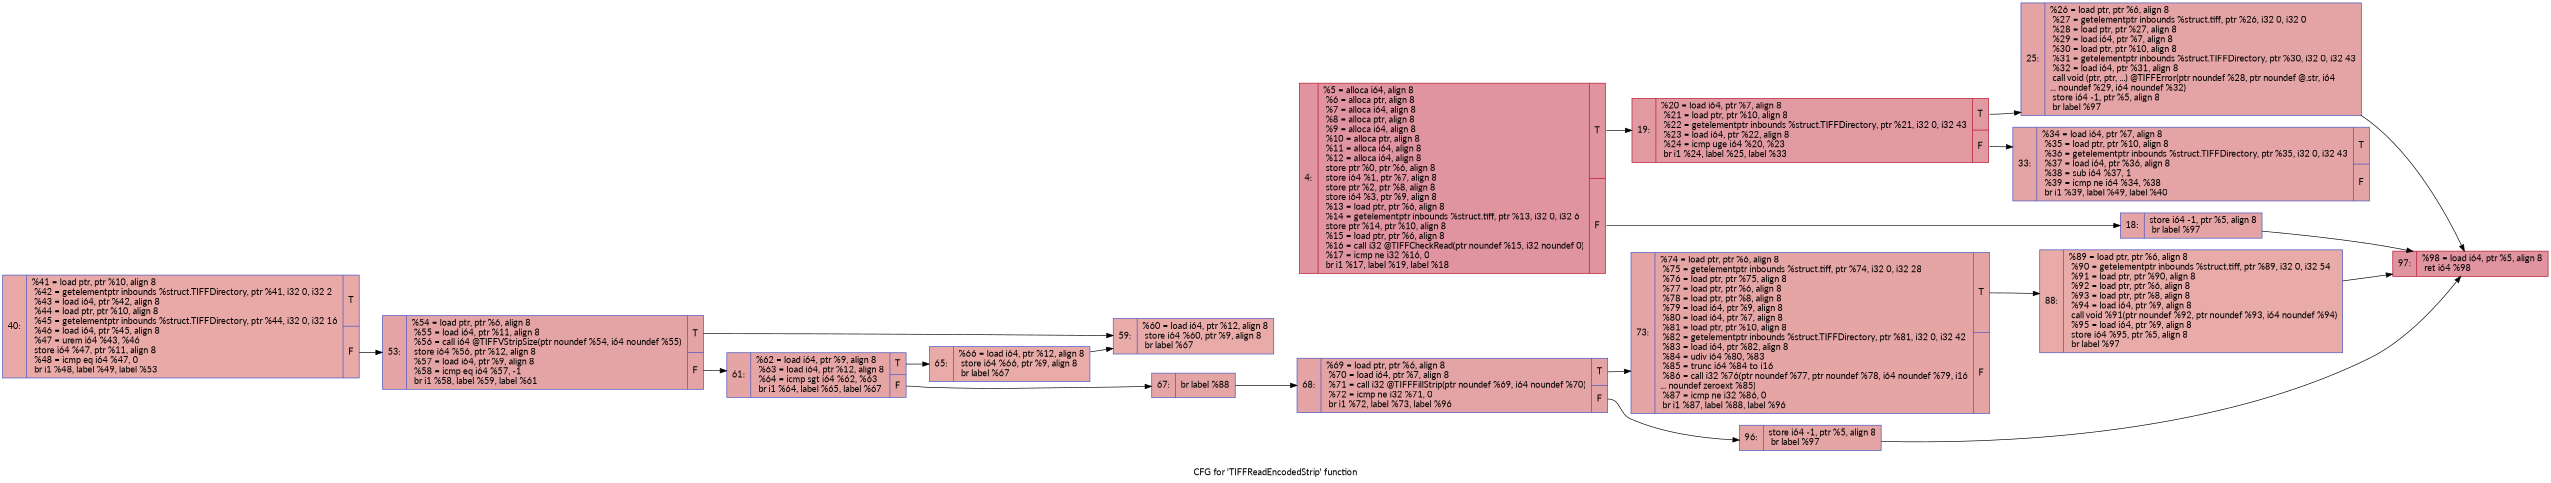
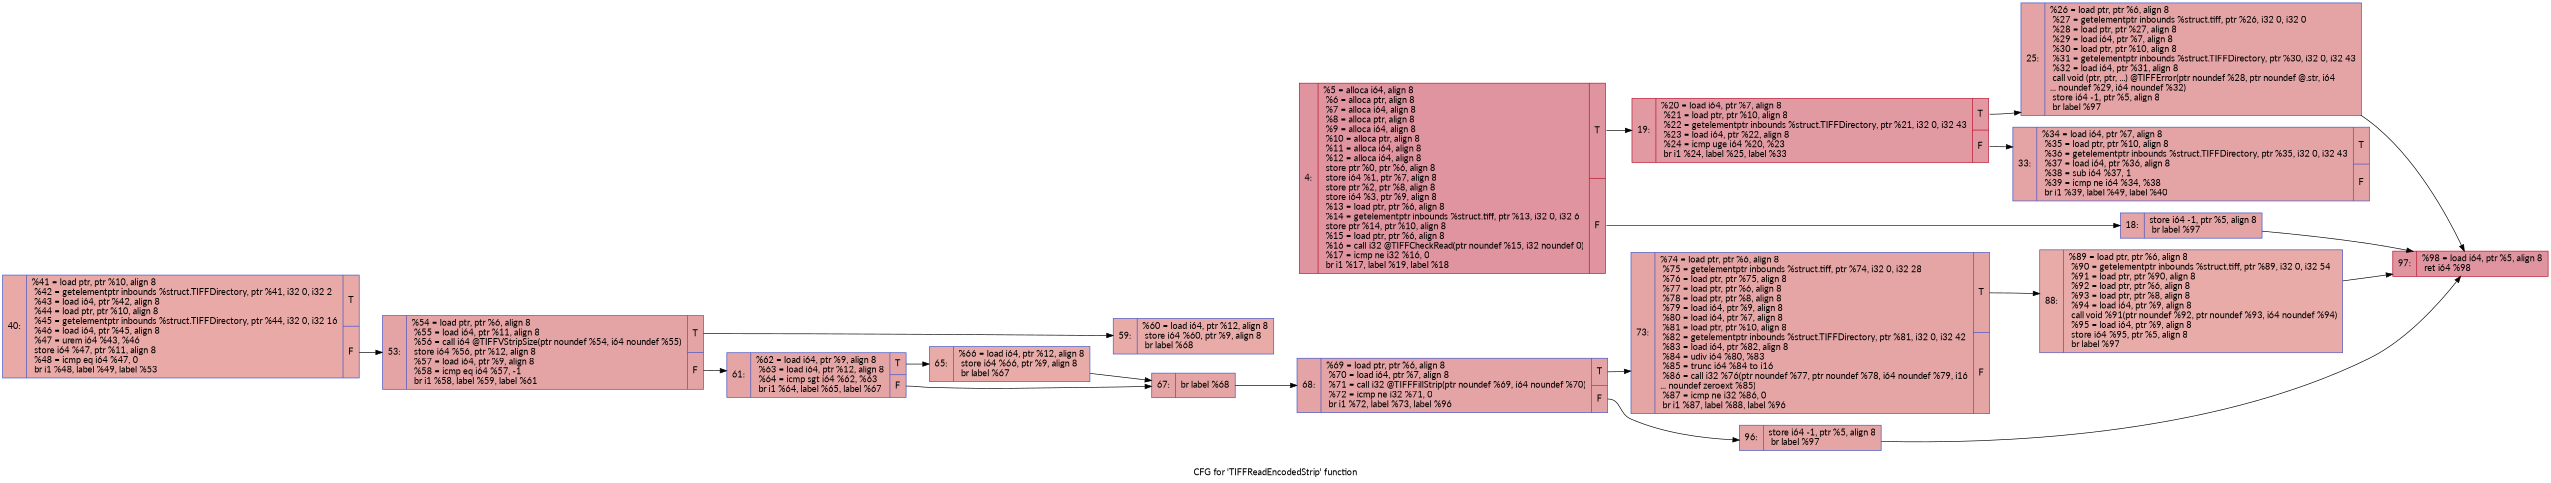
node "59:": text "br label %67" -> "br label %68"
edge "65:" -> "59:": now "65:" -> "67:"
node "67:": text "br label %88" -> "br label %68"
